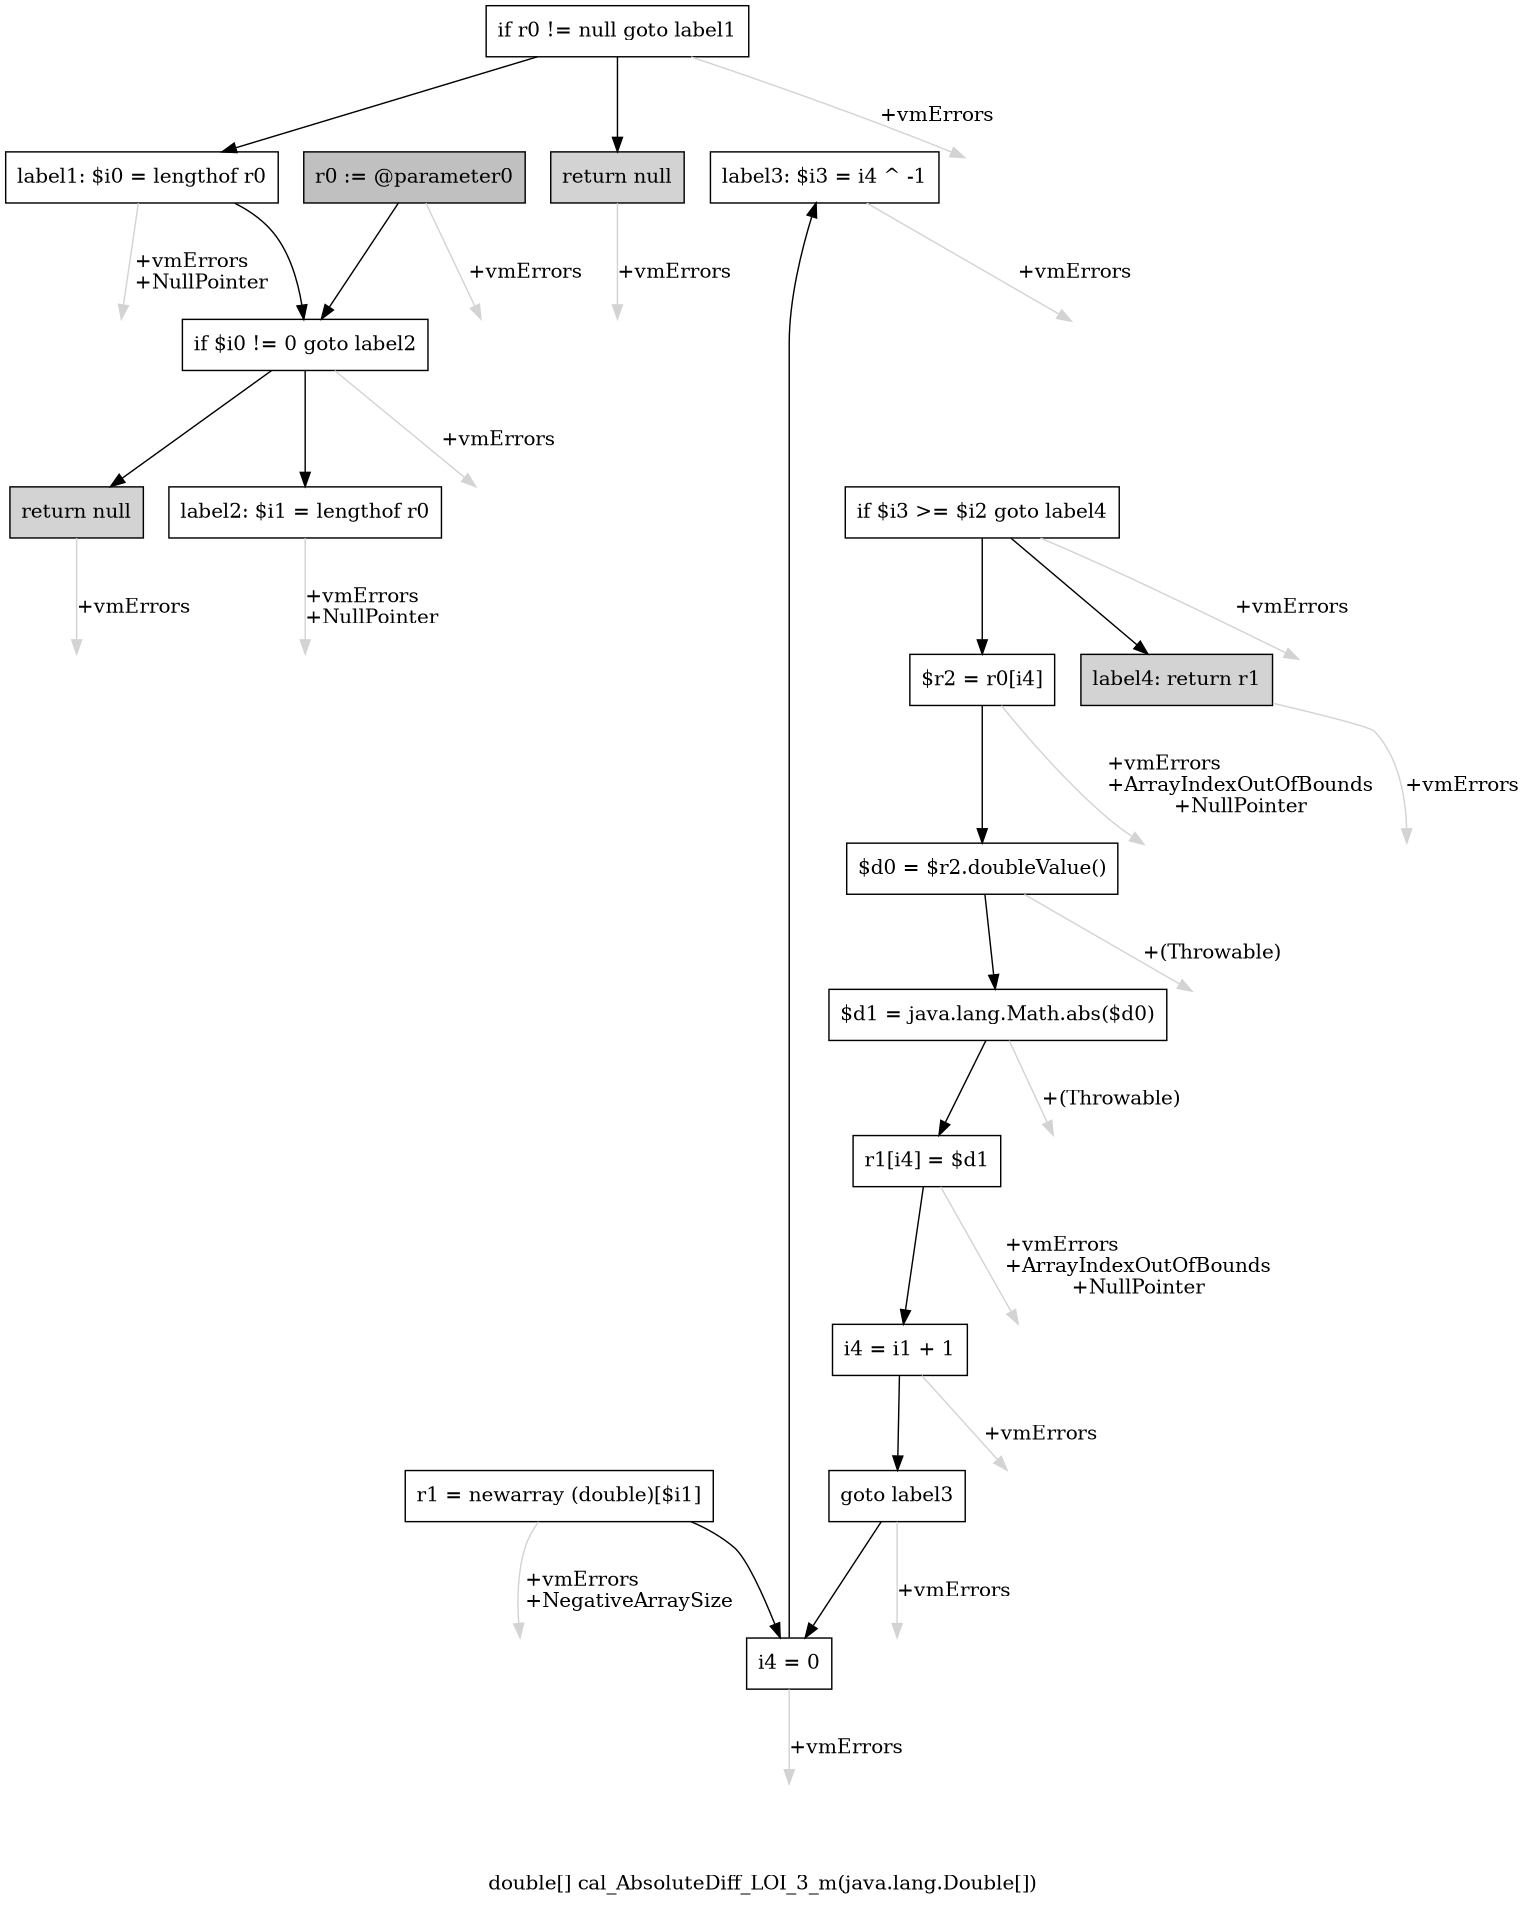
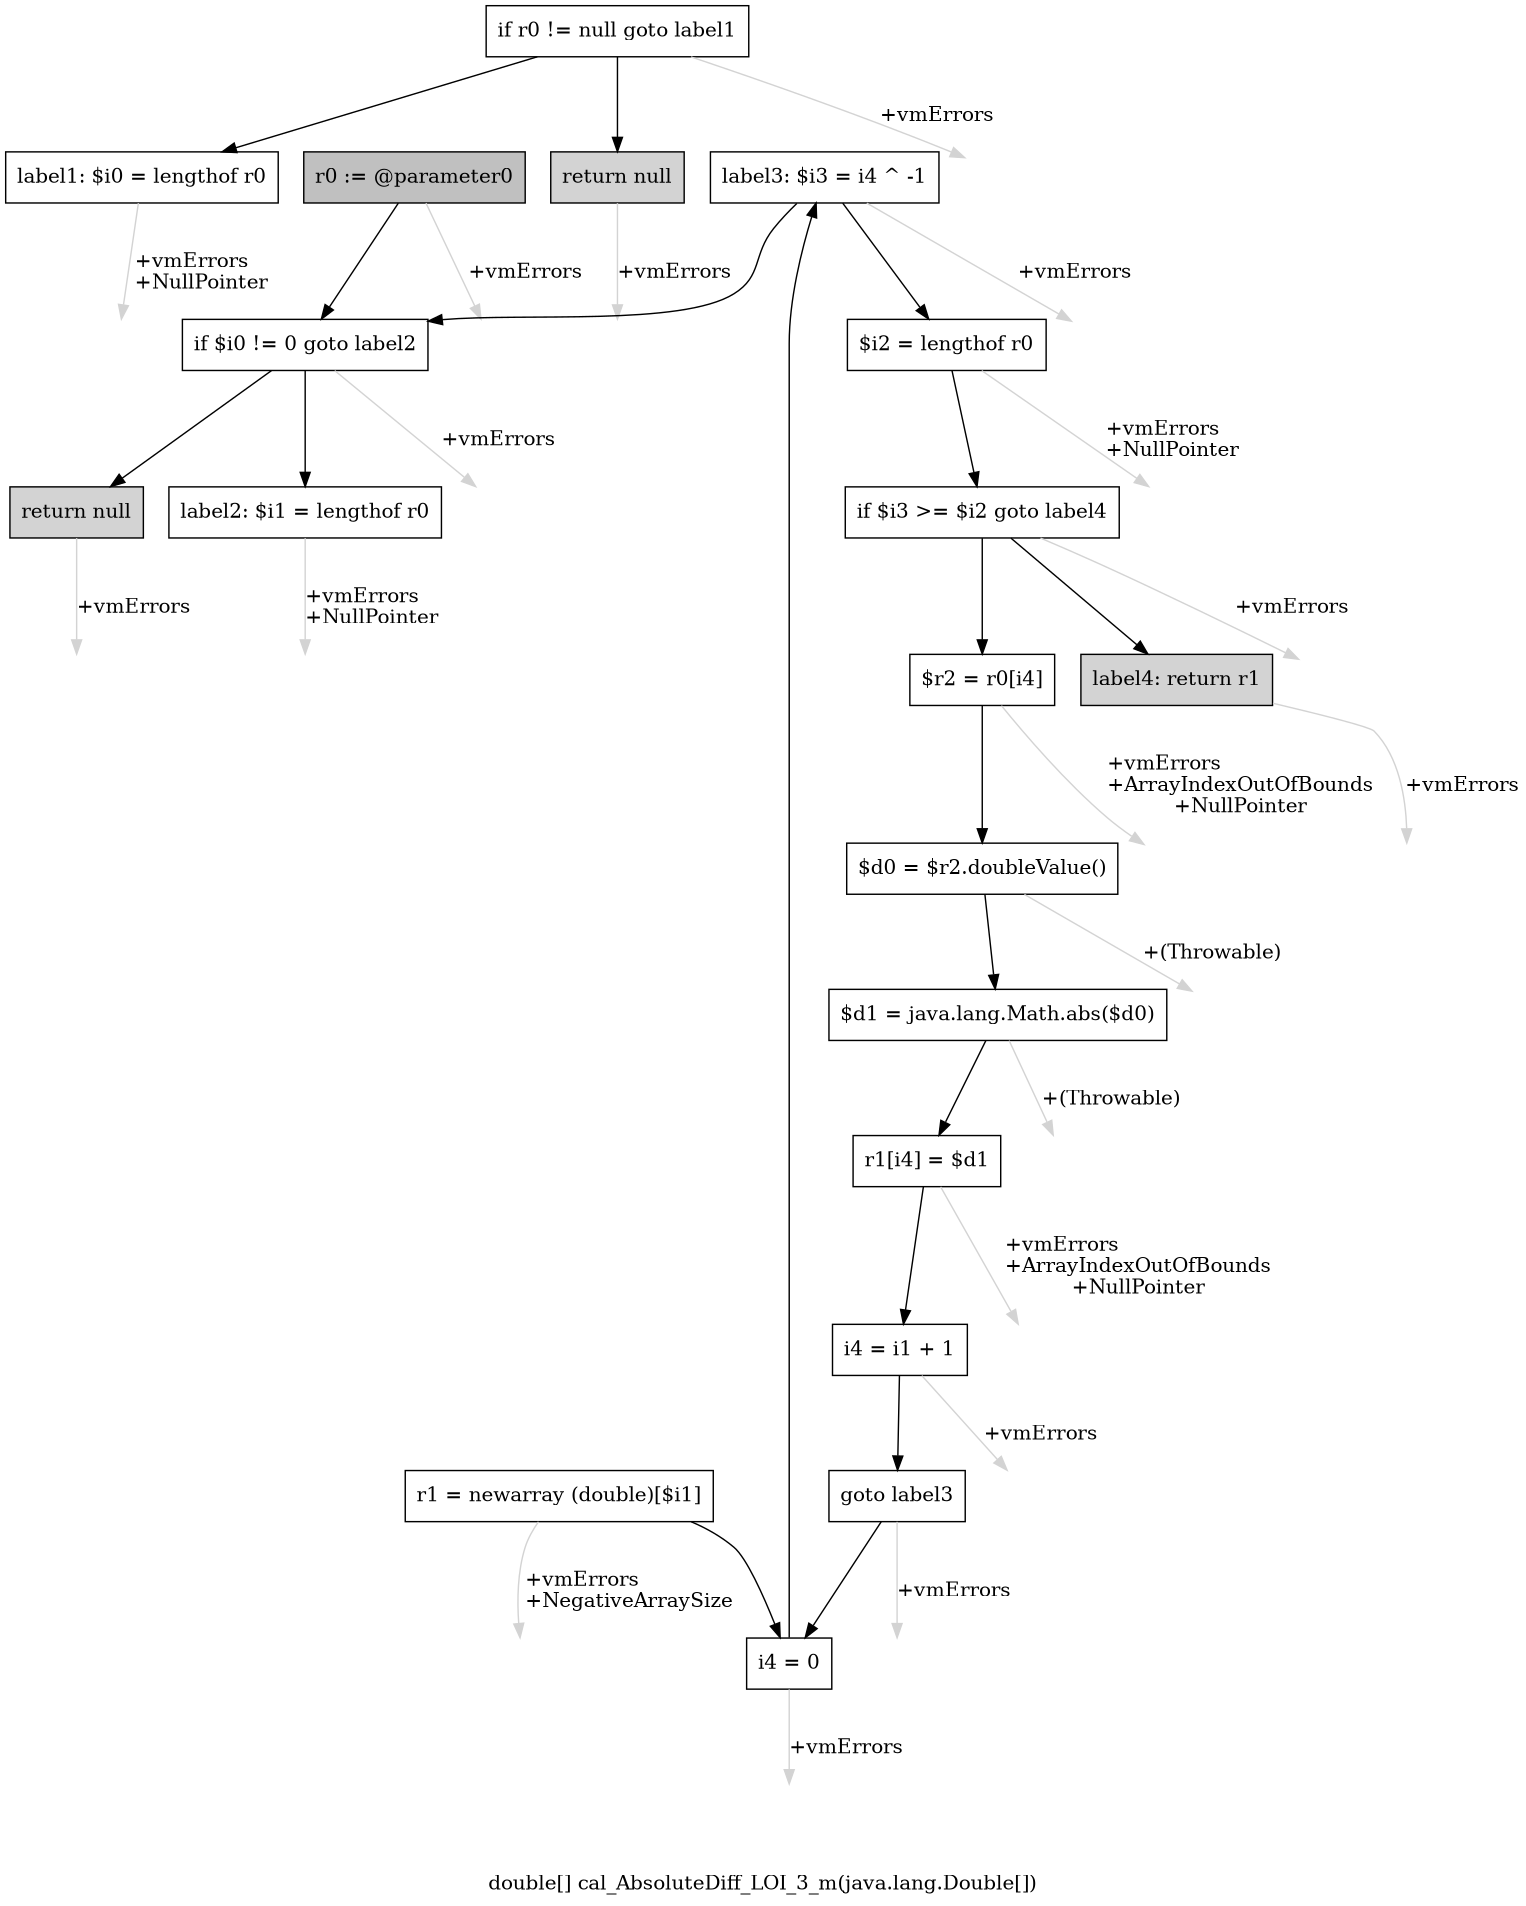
edge "label1: $i0 = lengthof r0" -> "if $i0 != 0 goto label2": now "label3: $i3 = i4 ^ -1" -> "if $i0 != 0 goto label2"
node "$i2 = lengthof r0": added
